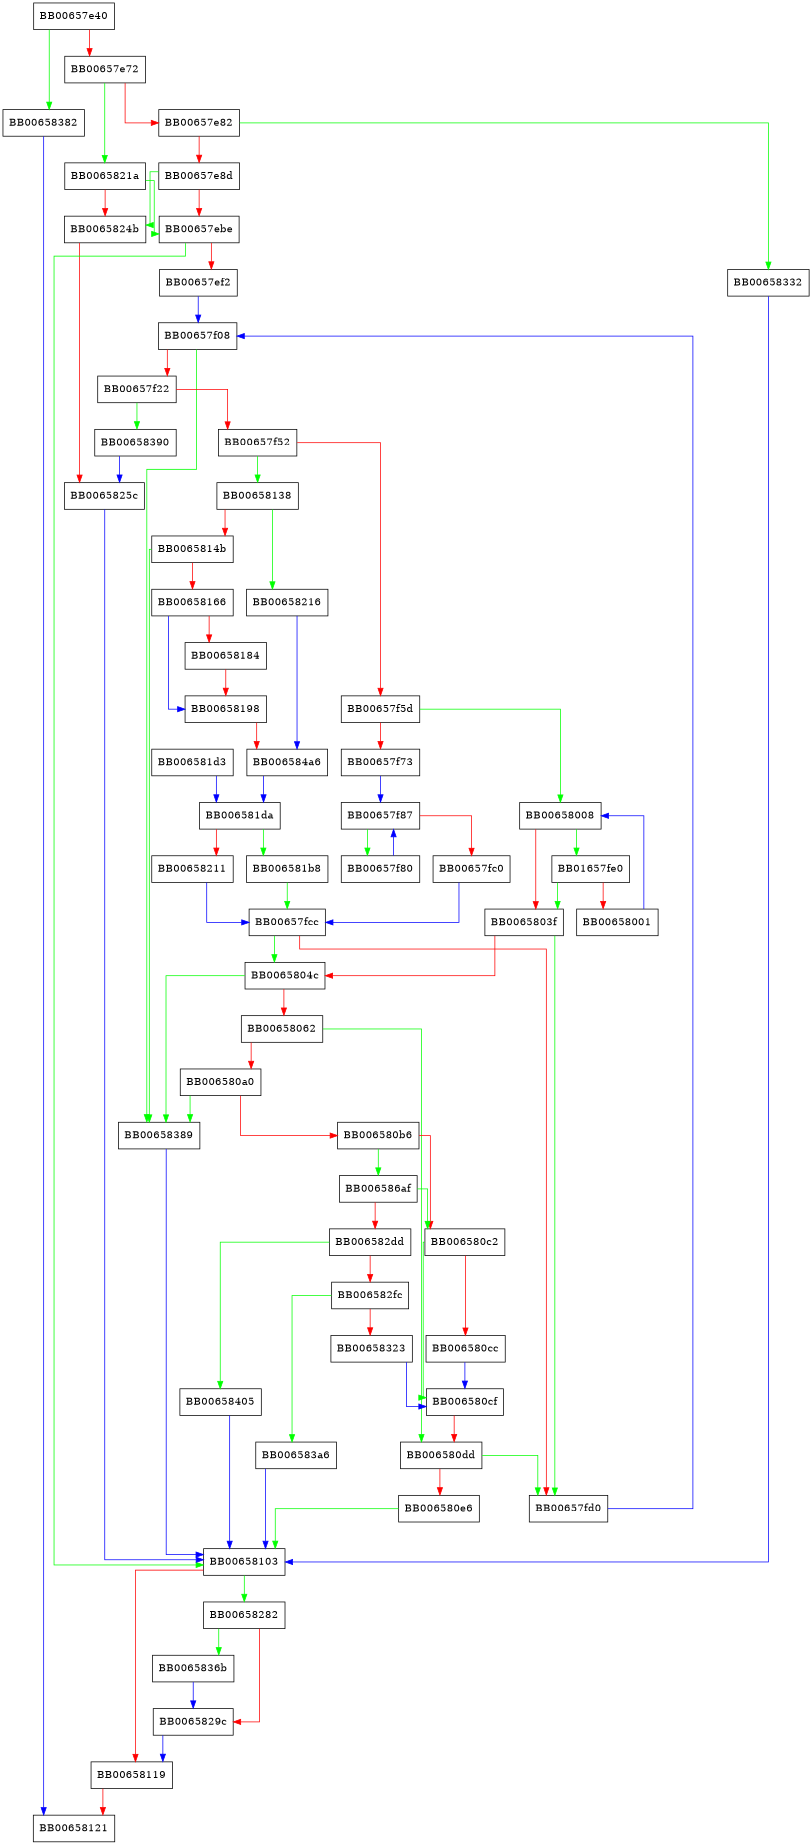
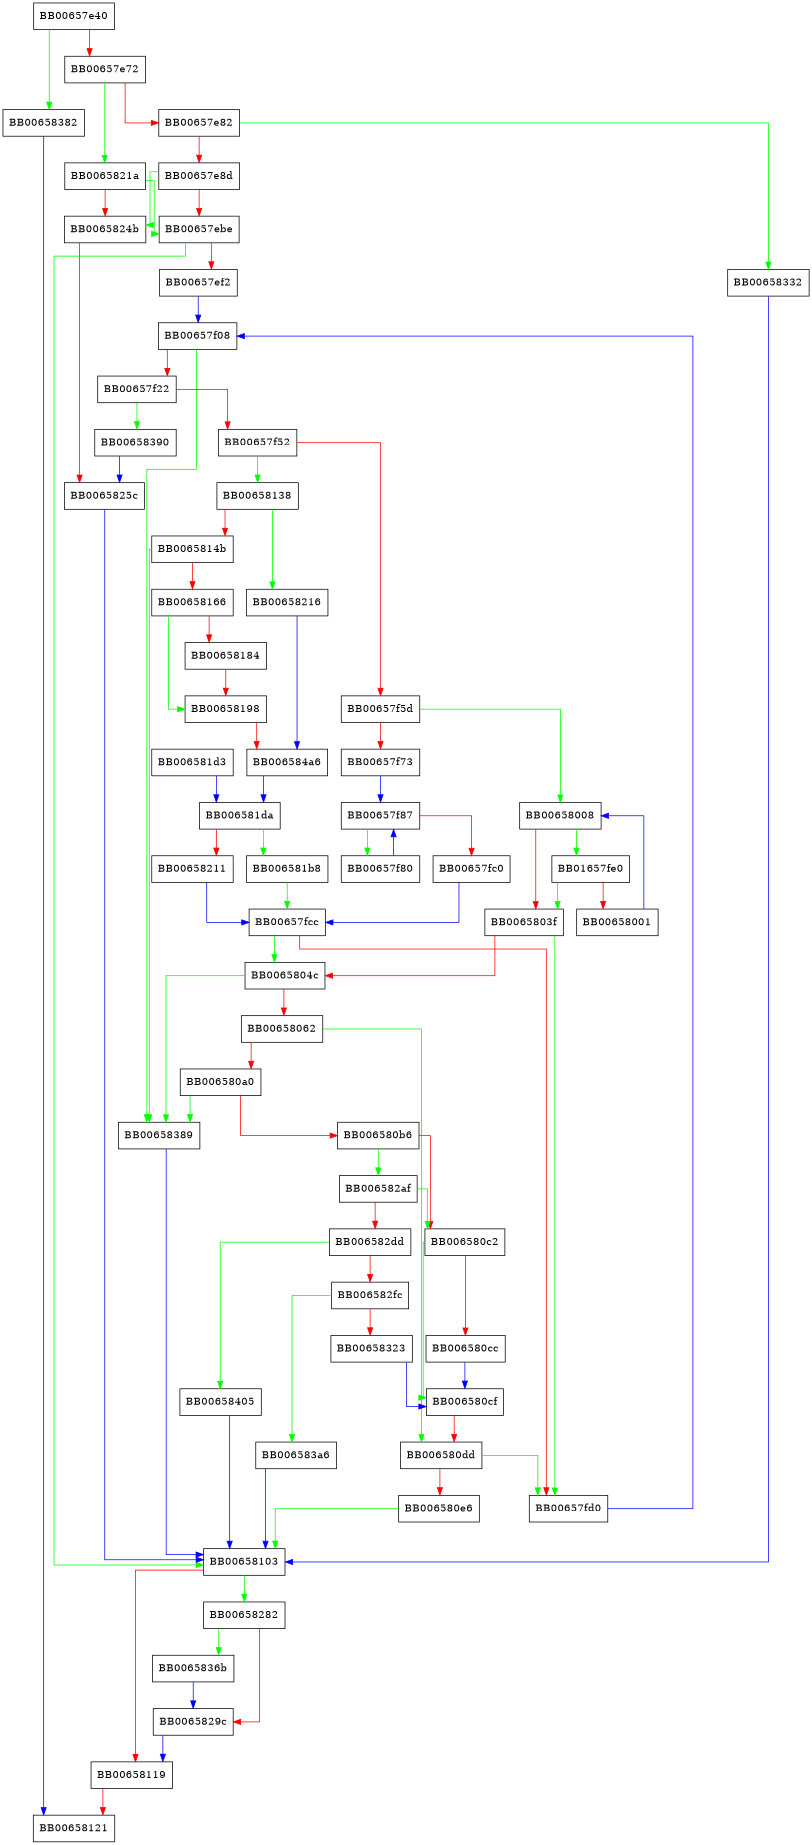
edge "BB00658166" -> "BB00658198": color blue -> green
node "BB006586af": label "BB006586af" -> "BB006582af"
